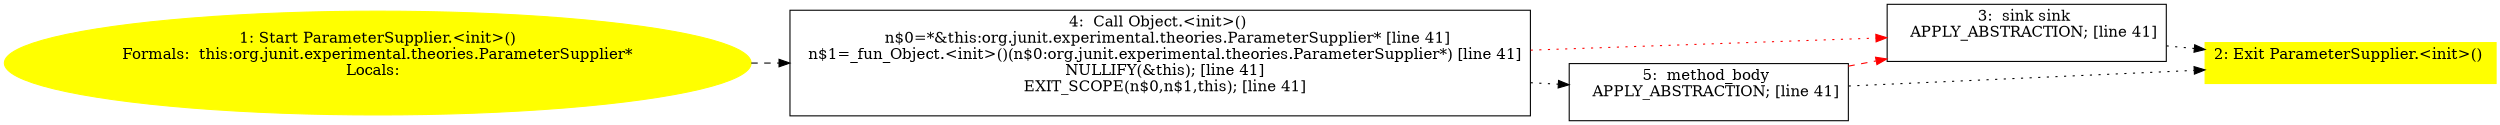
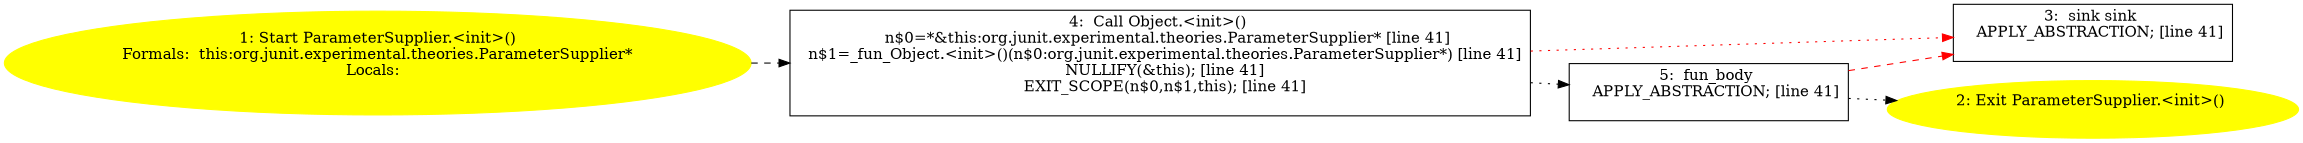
edge "3:  sink sink APPLY_ABSTRACTION; [line 41]" -> "2: Exit ParameterSupplier.<init>()": removed
node "2: Exit ParameterSupplier.<init>()": shape box -> ellipse
node "5:  method_body APPLY_ABSTRACTION; [line 41]": label "5:  method_body APPLY_ABSTRACTION; [line 41]" -> "5:  fun_body APPLY_ABSTRACTION; [line 41]"
